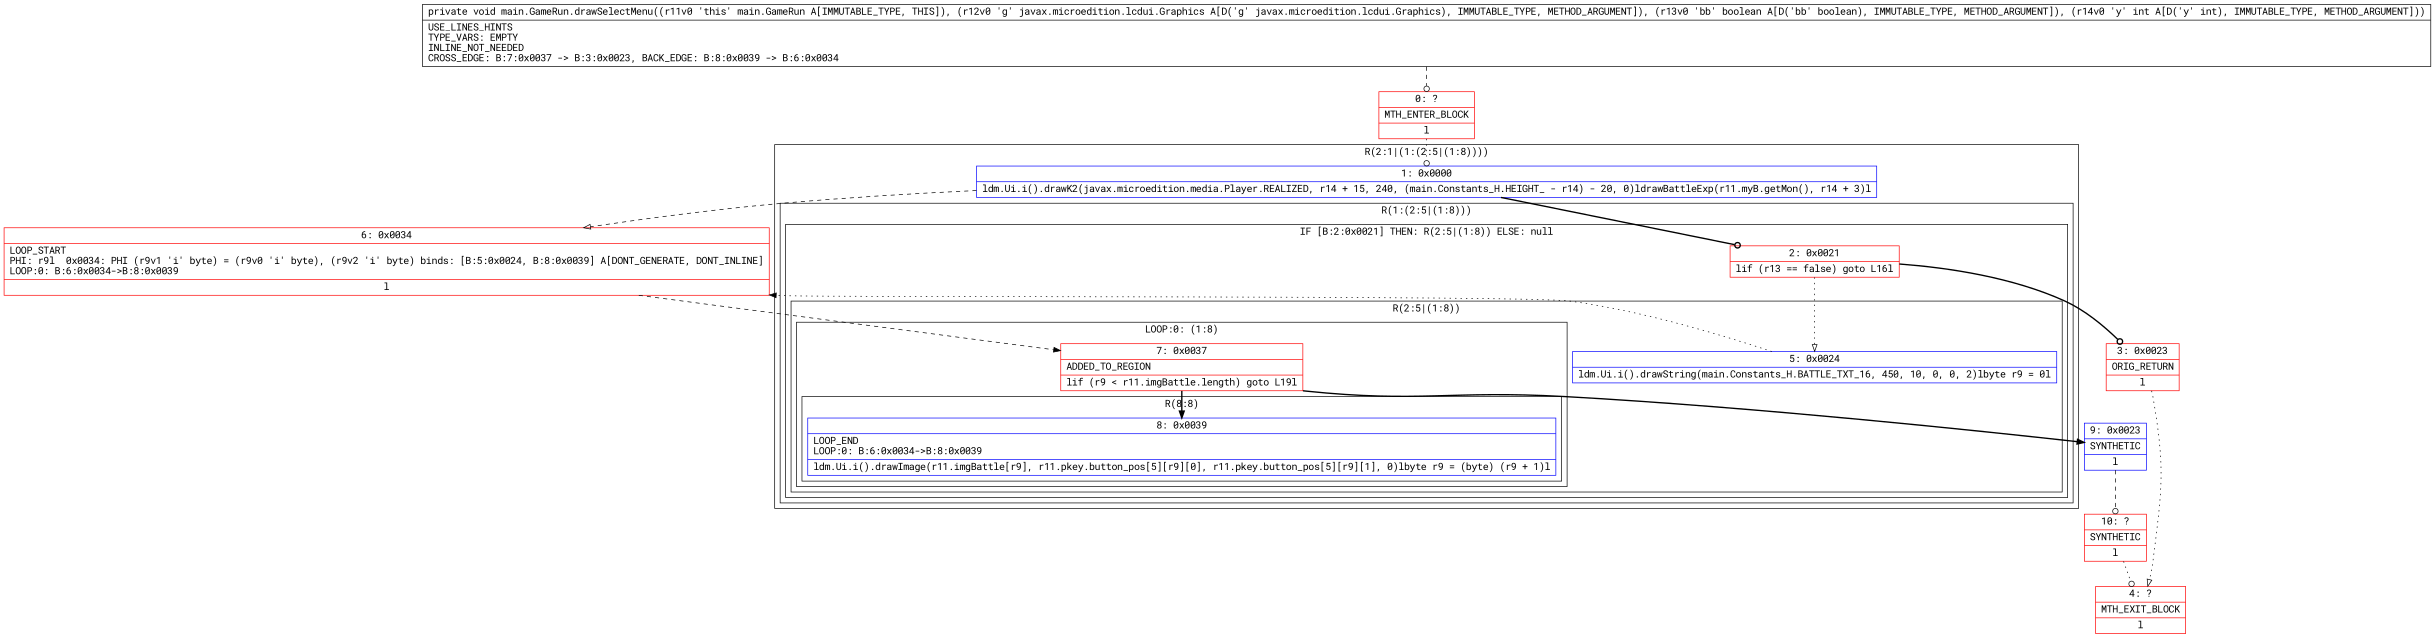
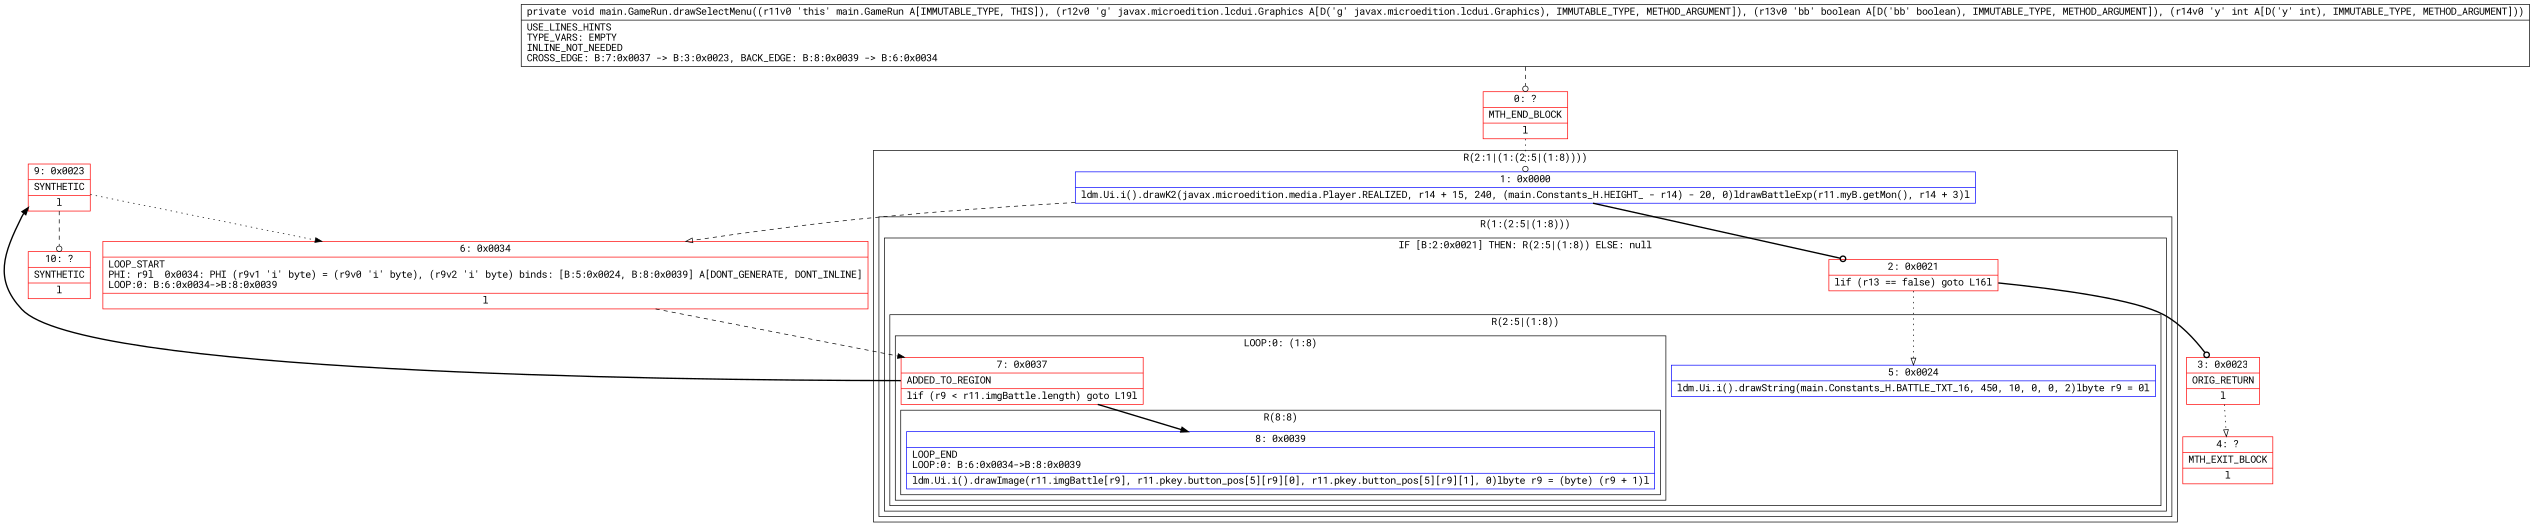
node "0: ?": text "MTH_ENTER_BLOCK" -> "MTH_END_BLOCK"
edge "5: 0x0024" -> "6: 0x0034": now "9: 0x0023" -> "6: 0x0034"
node "9: 0x0023": color blue -> red
edge "10: ?" -> "4: ?": removed
